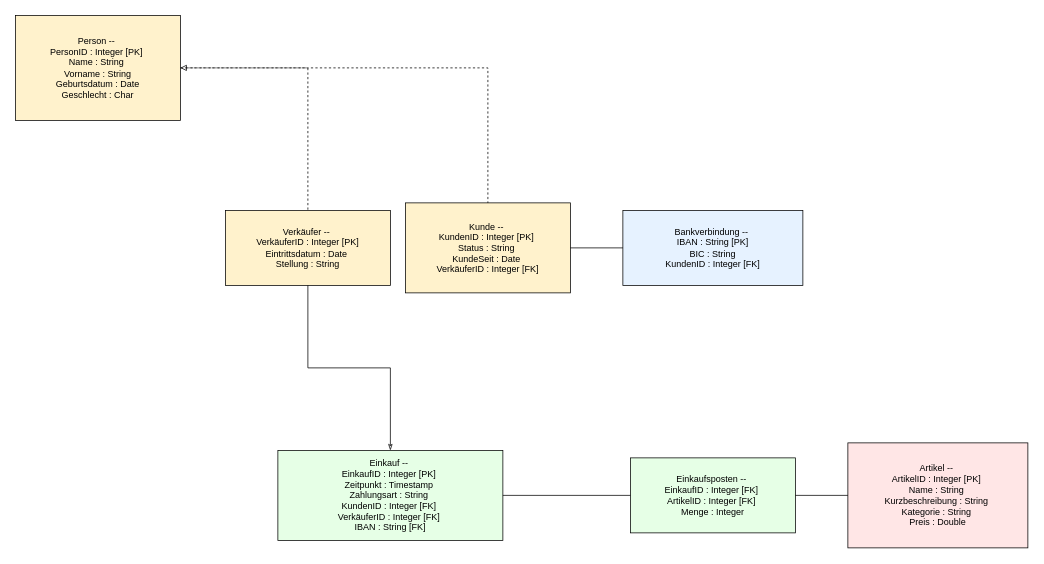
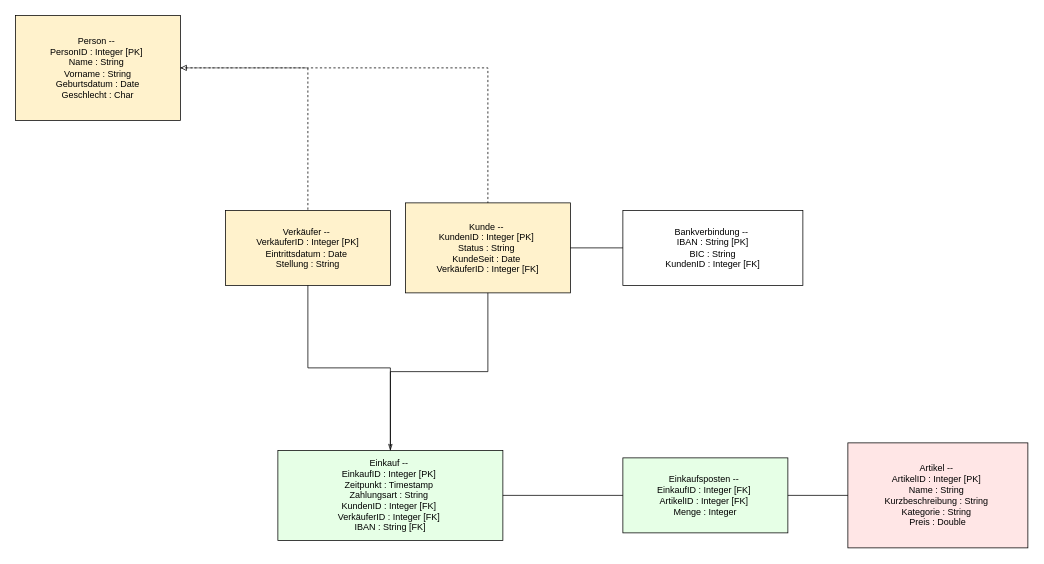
node "Bankverbindung -- IBAN : String [PK] BIC : String KundenID : Integer [FK]": fillcolor #e6f2ff -> #ffffff
edge "Kunde -- KundenID : Integer [PK] Status : String KundeSeit : Date VerkäuferID : Integer [FK]" -- "Einkauf -- EinkaufID : Integer [PK] Zeitpunkt : Timestamp Zahlungsart : String KundenID : Integer [FK] VerkäuferID : Integer [FK] IBAN : String [FK]": added
node "Einkaufsposten -- EinkaufID : Integer [FK] ArtikelID : Integer [FK] Menge : Integer": moved (713, 495) -> (705, 495)
